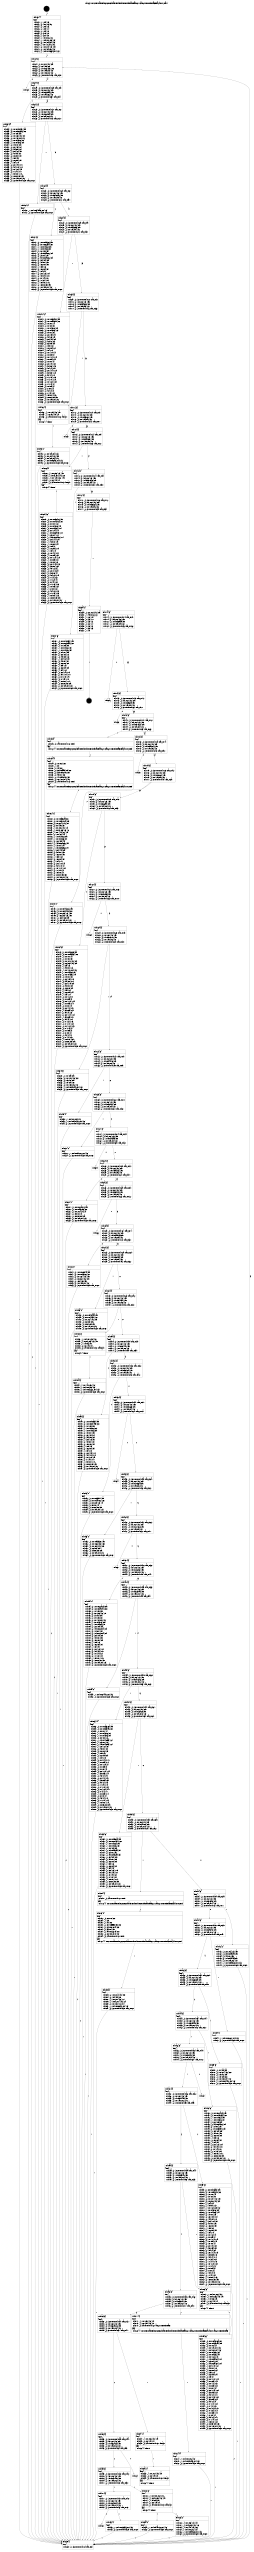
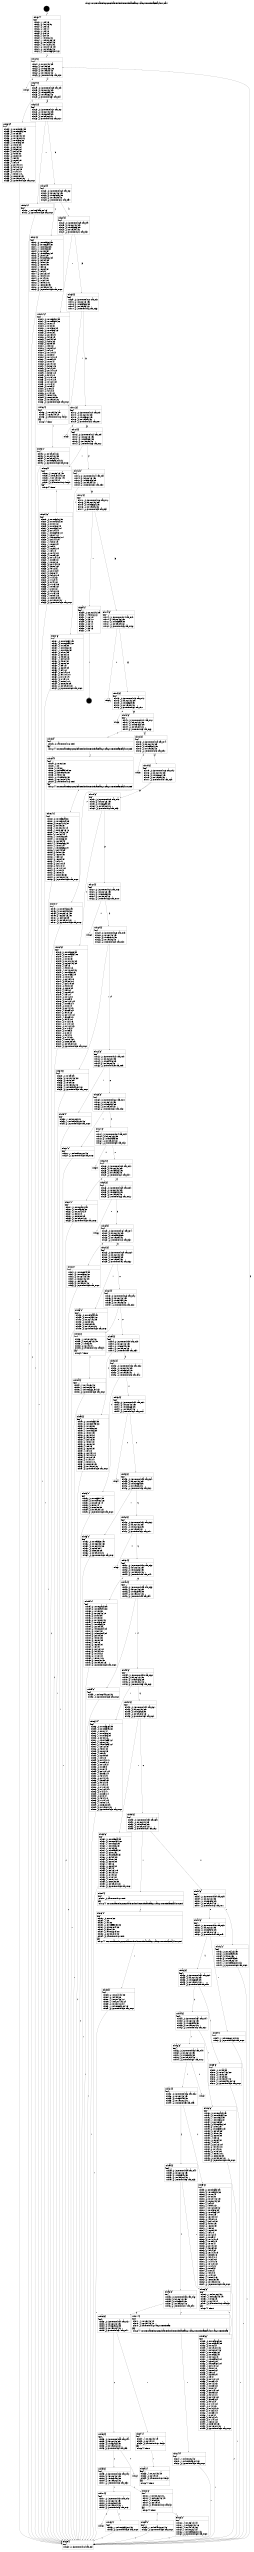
edge "0x401761 [25]" -> "0x40177a [25]": added, label "35"
